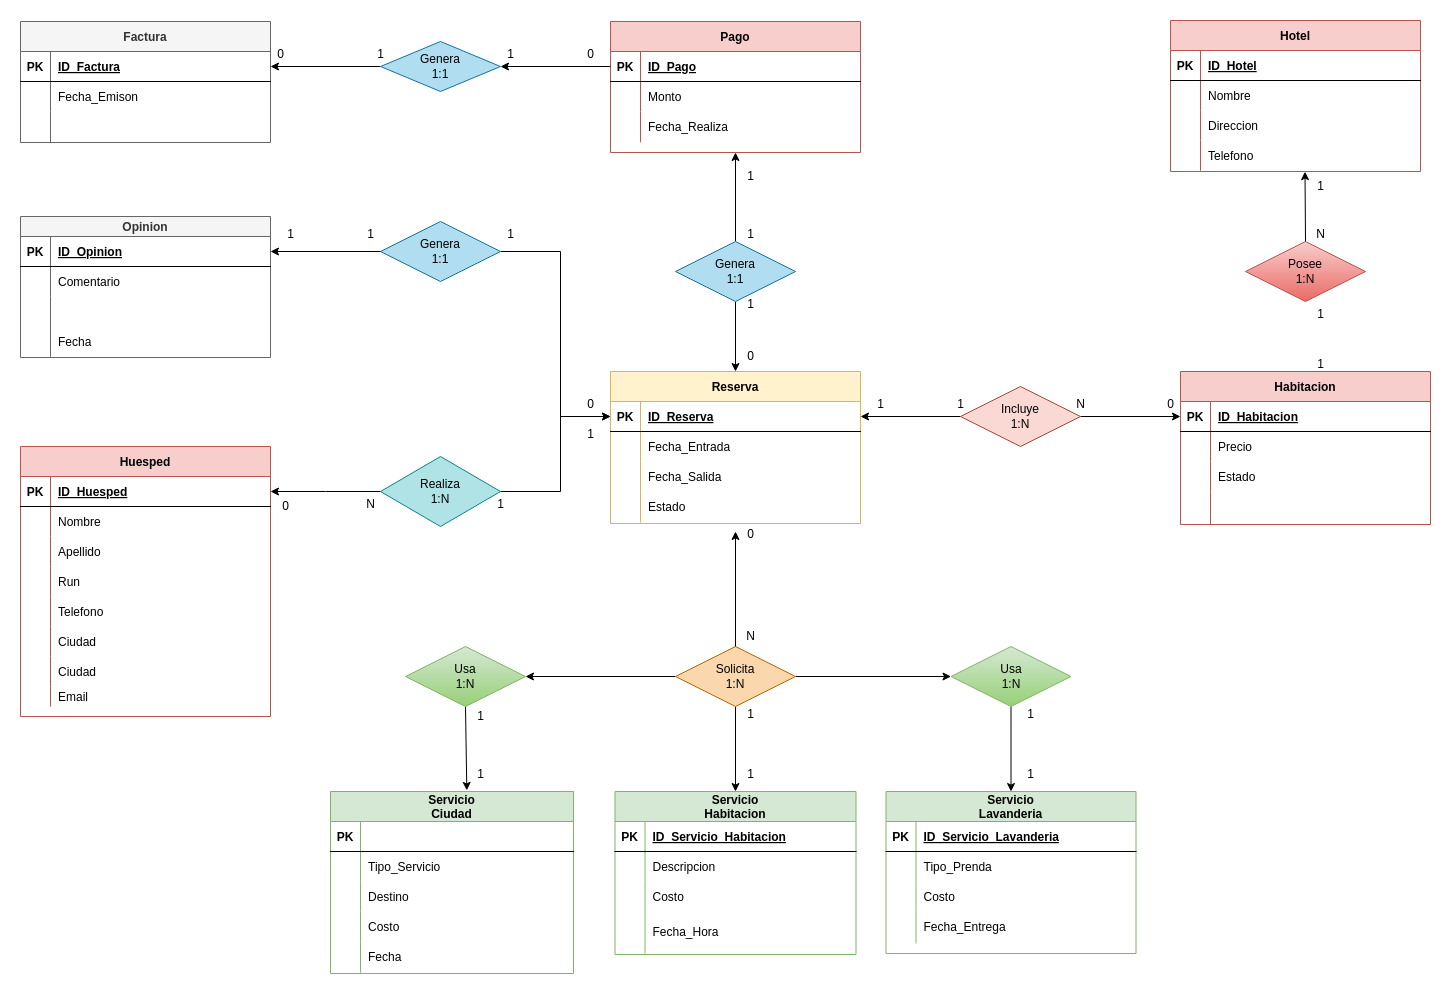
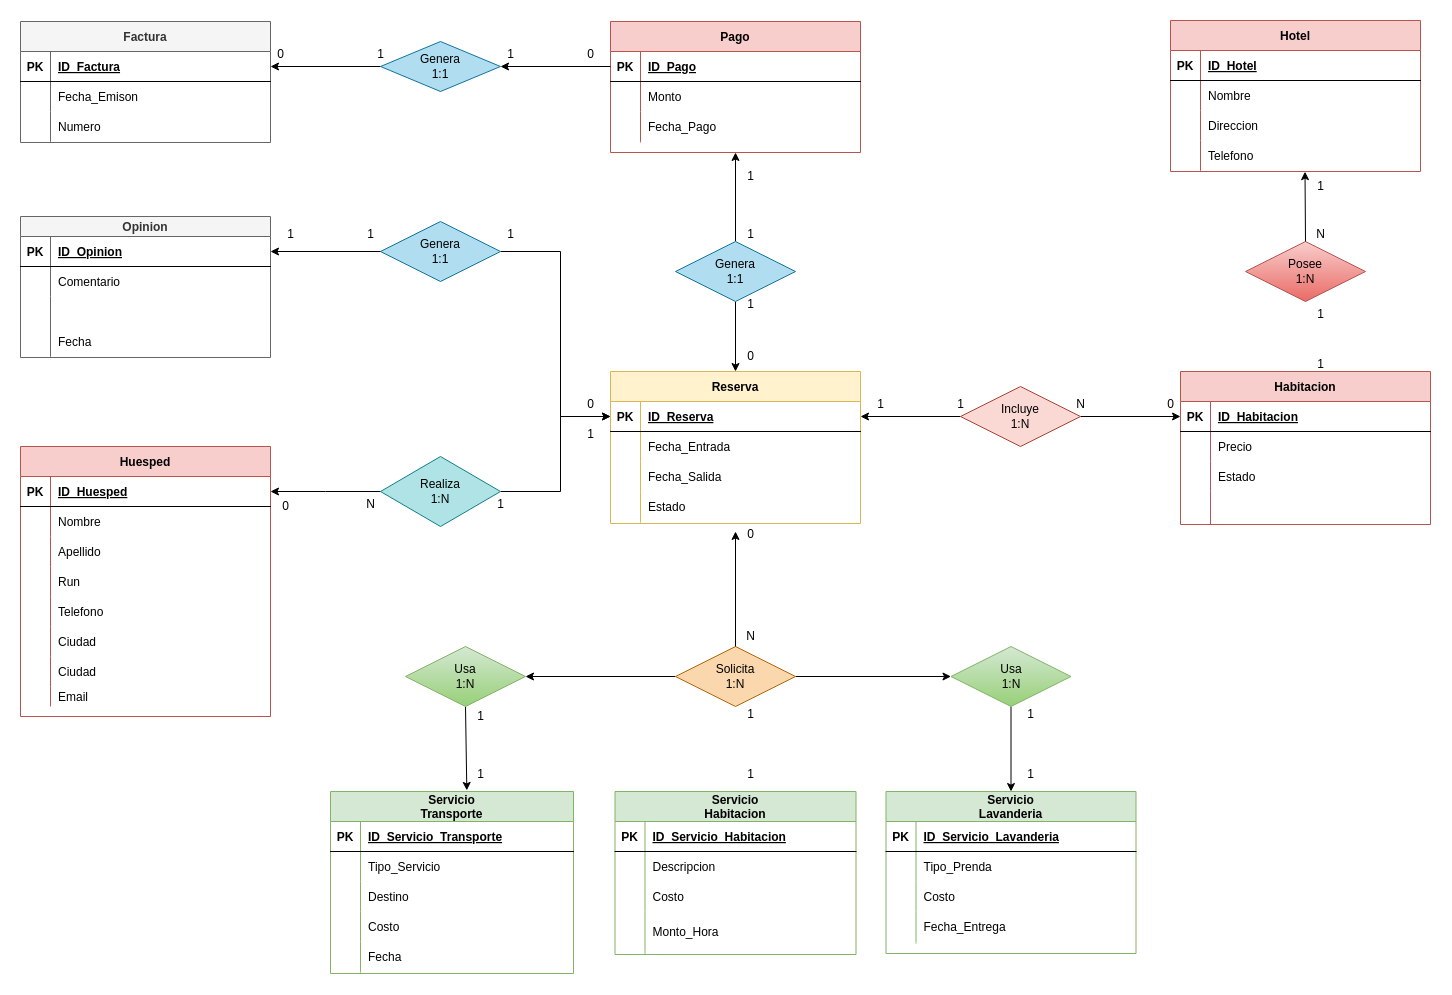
node "Numero": added
node "Fecha_Realiza": label "Fecha_Realiza" -> "Fecha_Pago"
edge "Solicita 1:N" -> "Servicio Habitacion": removed
node "Servicio Ciudad": label "Servicio Ciudad" -> "Servicio Transporte"
node "ID_Servicio_Transporte": added
node "Fecha_Hora": label "Fecha_Hora" -> "Monto_Hora"
